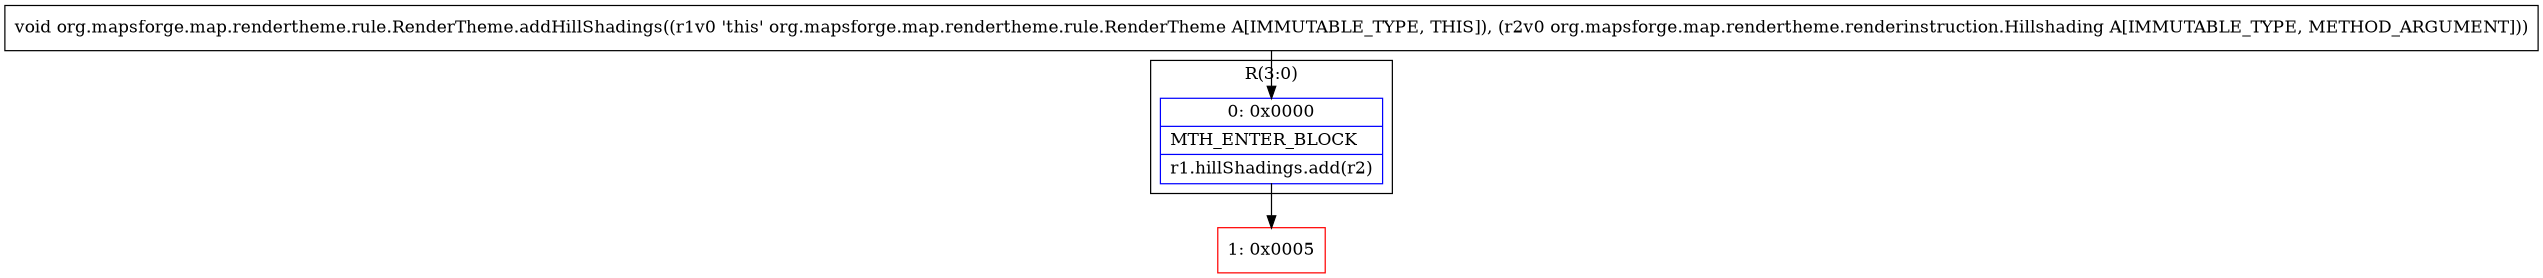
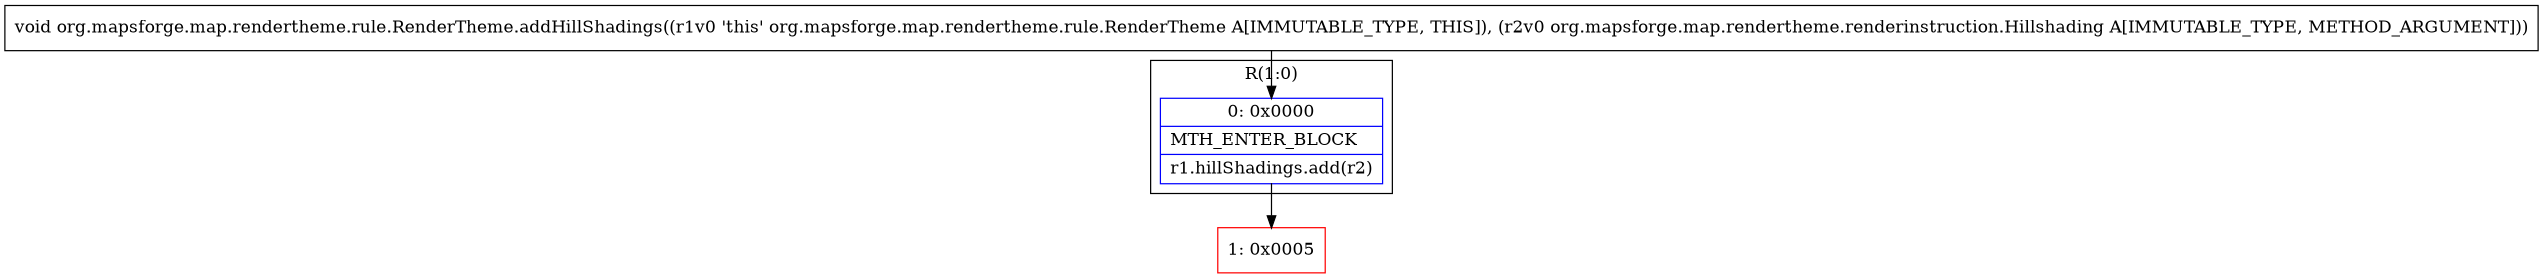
cluster "R(3:0)": label "R(3:0)" -> "R(1:0)"
